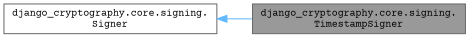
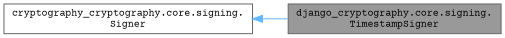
node "django_cryptography.core.signing. Signer": label "django_cryptography.core.signing. Signer" -> "cryptography_cryptography.core.signing. Signer"
